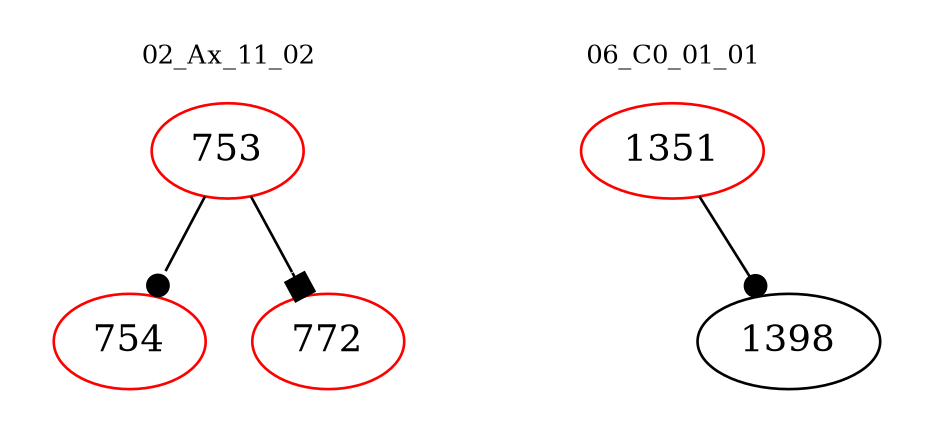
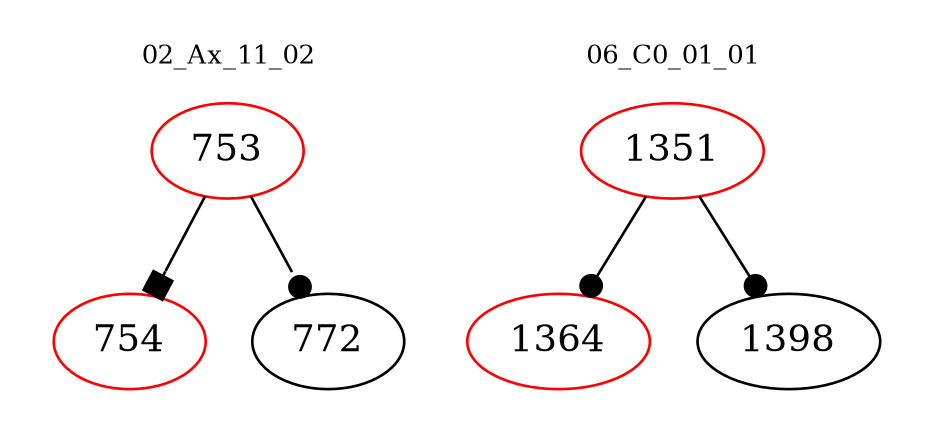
edge "753" -> "754": arrowhead dot -> box
edge "753" -> "772": arrowhead box -> dot
node "772": color red -> black
node "1364": added
